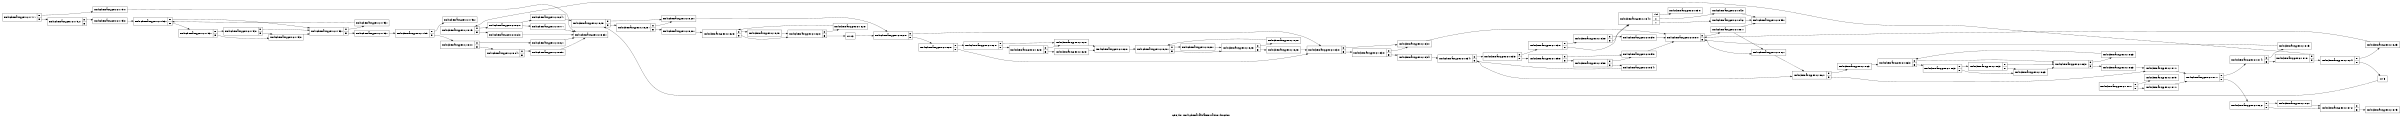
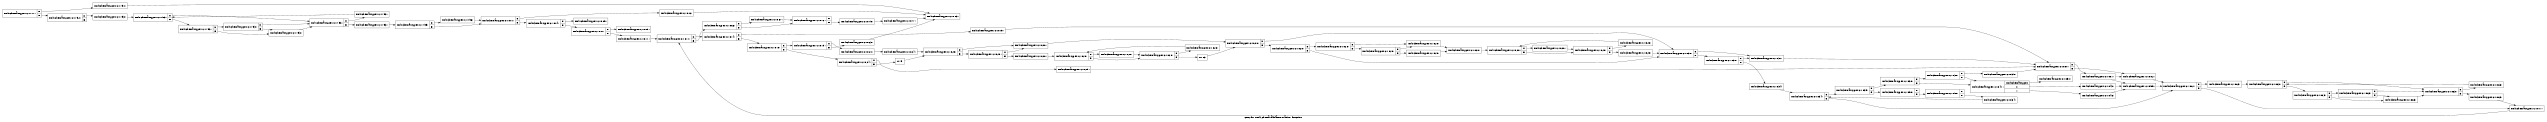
node "xmlschemastypes.c:1841:": text "def" -> "xmlschemastypes"
edge "xmlschemastypes.c:1796:" -> "xmlschemastypes.c:1801:": added
edge "xmlschemastypes.c:1820:" -> "xmlschemastypes.c:1877:": now "xmlschemastypes.c:1875:" -> "xmlschemastypes.c:1877:"
edge "xmlschemastypes.c:1804:" -> "xmlschemastypes.c:1807:": added
edge "xmlschemastypes.c:1805:" -> "xmlschemastypes.c:1883:": removed
node "xmlschemastypes.c:1859:": removed
edge "xmlschemastypes.c:1855:" -> "xmlschemastypes.c:1861:": added
